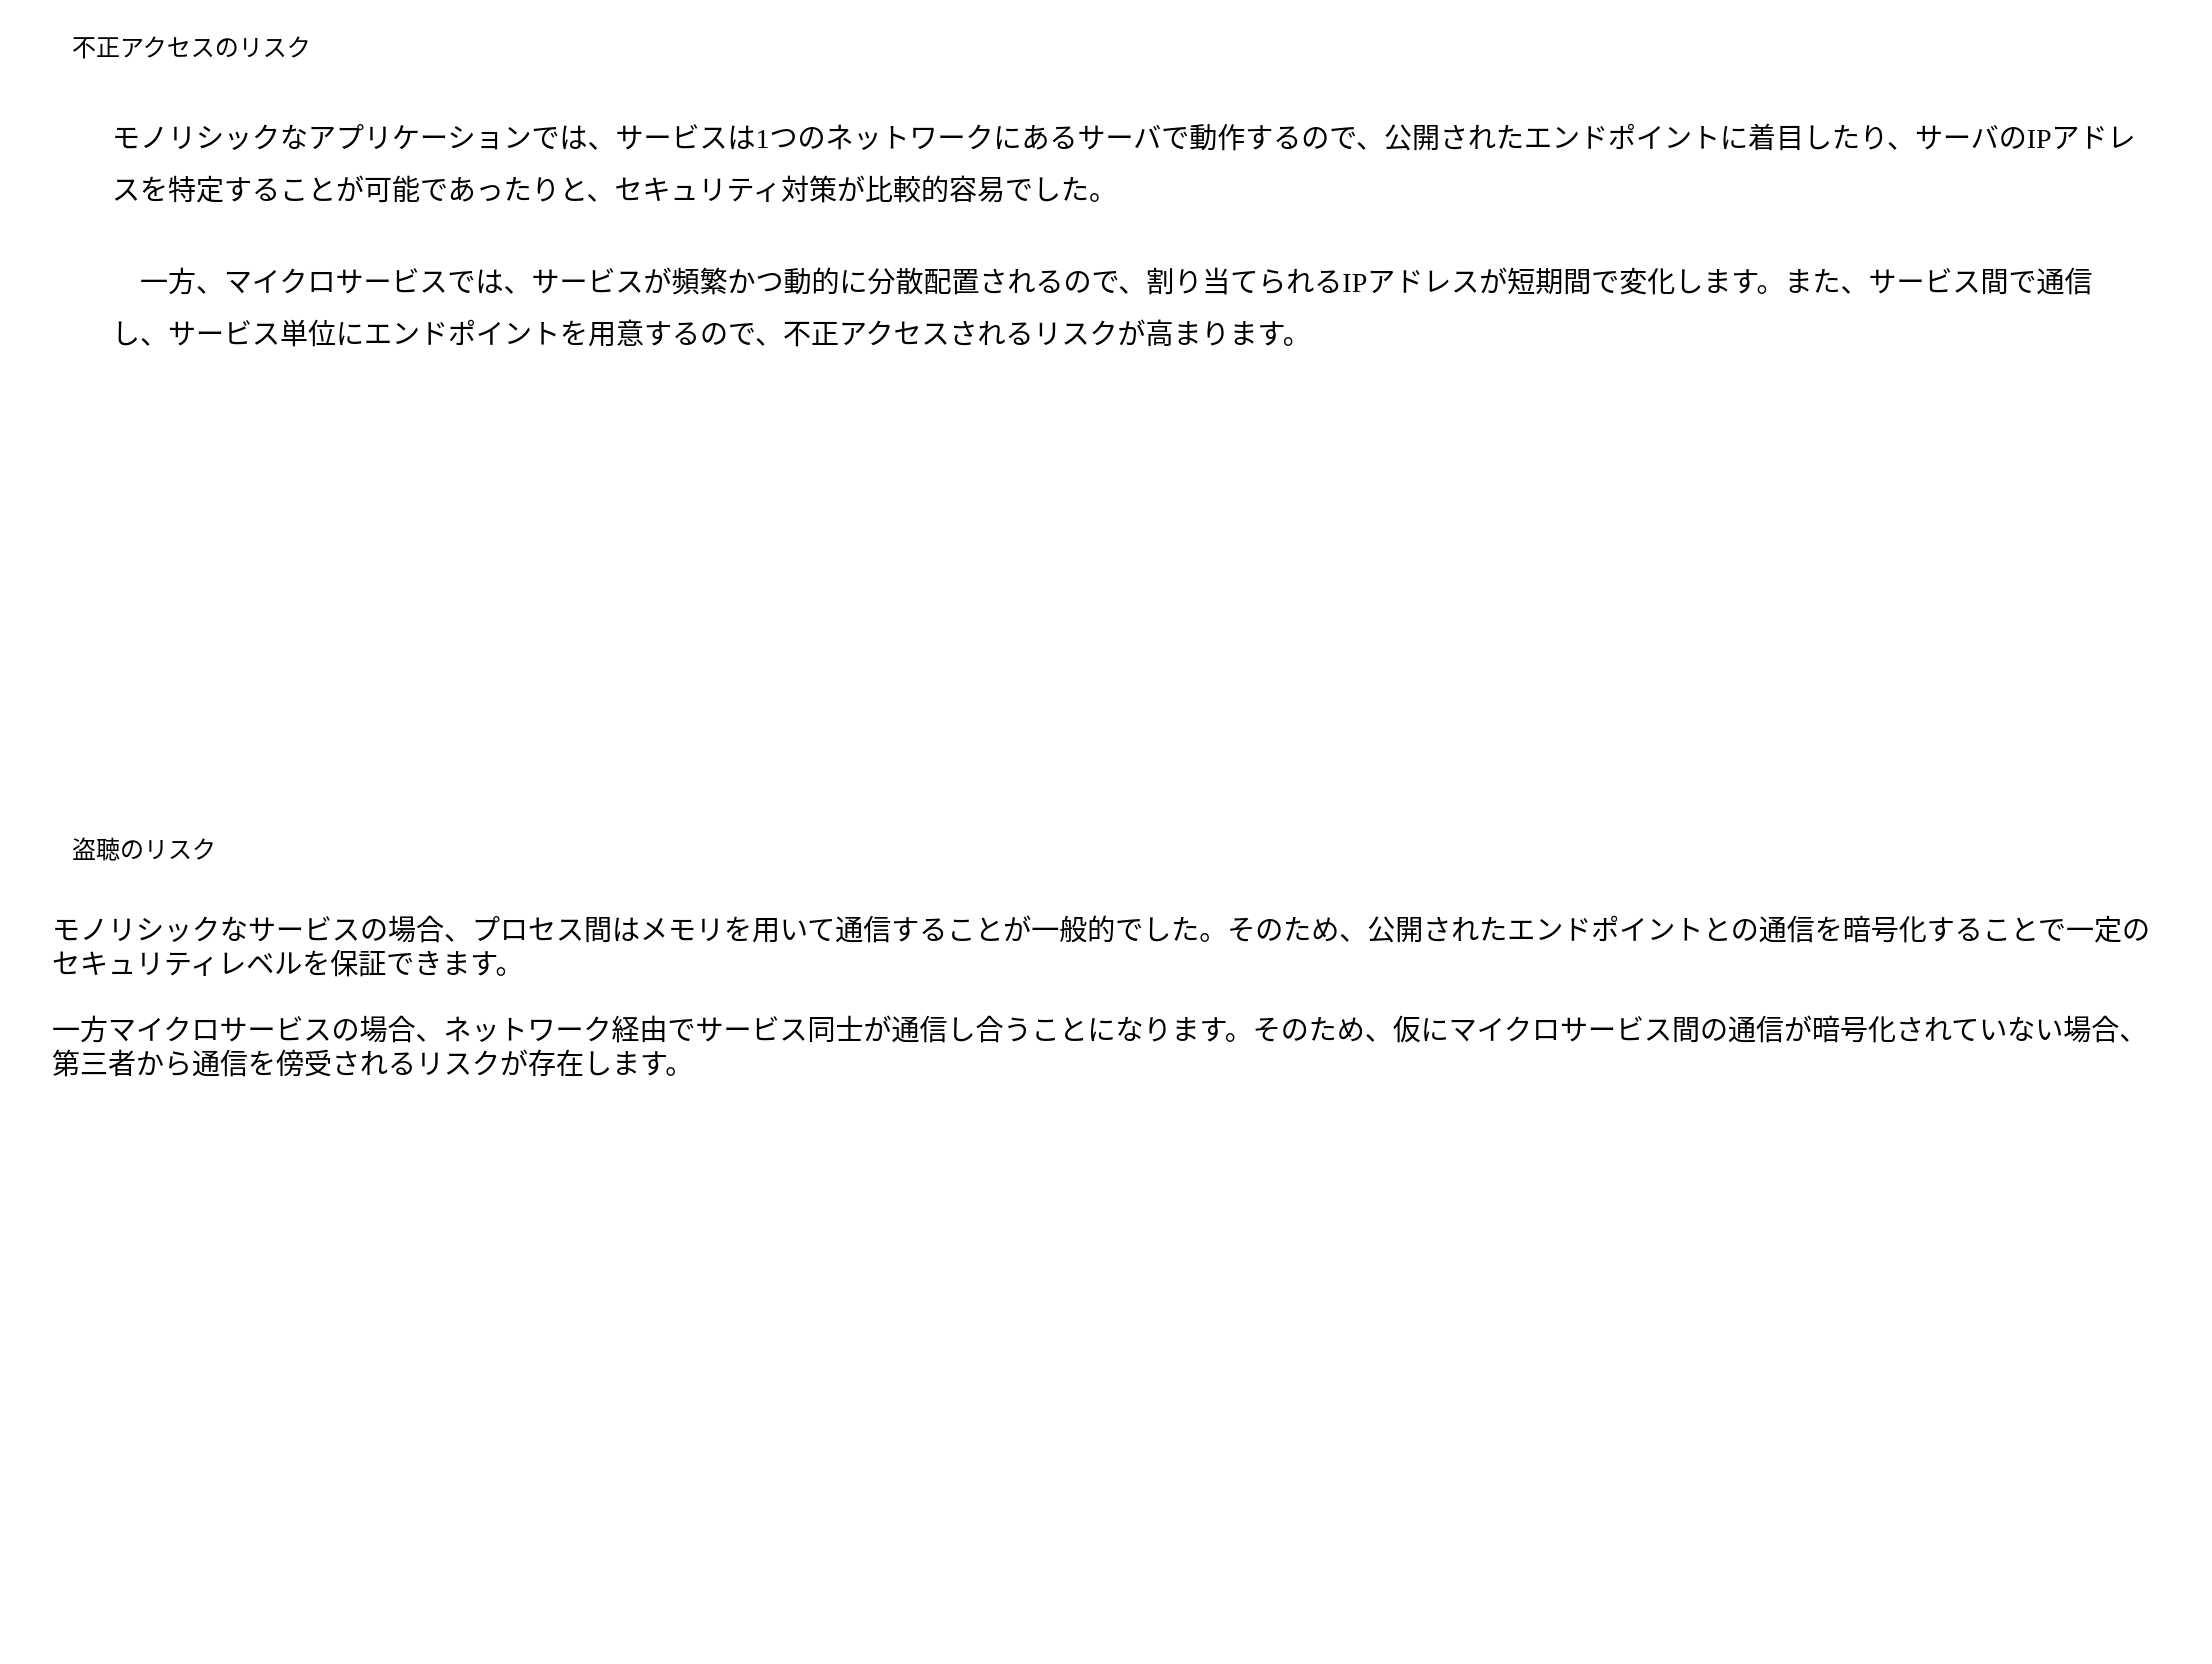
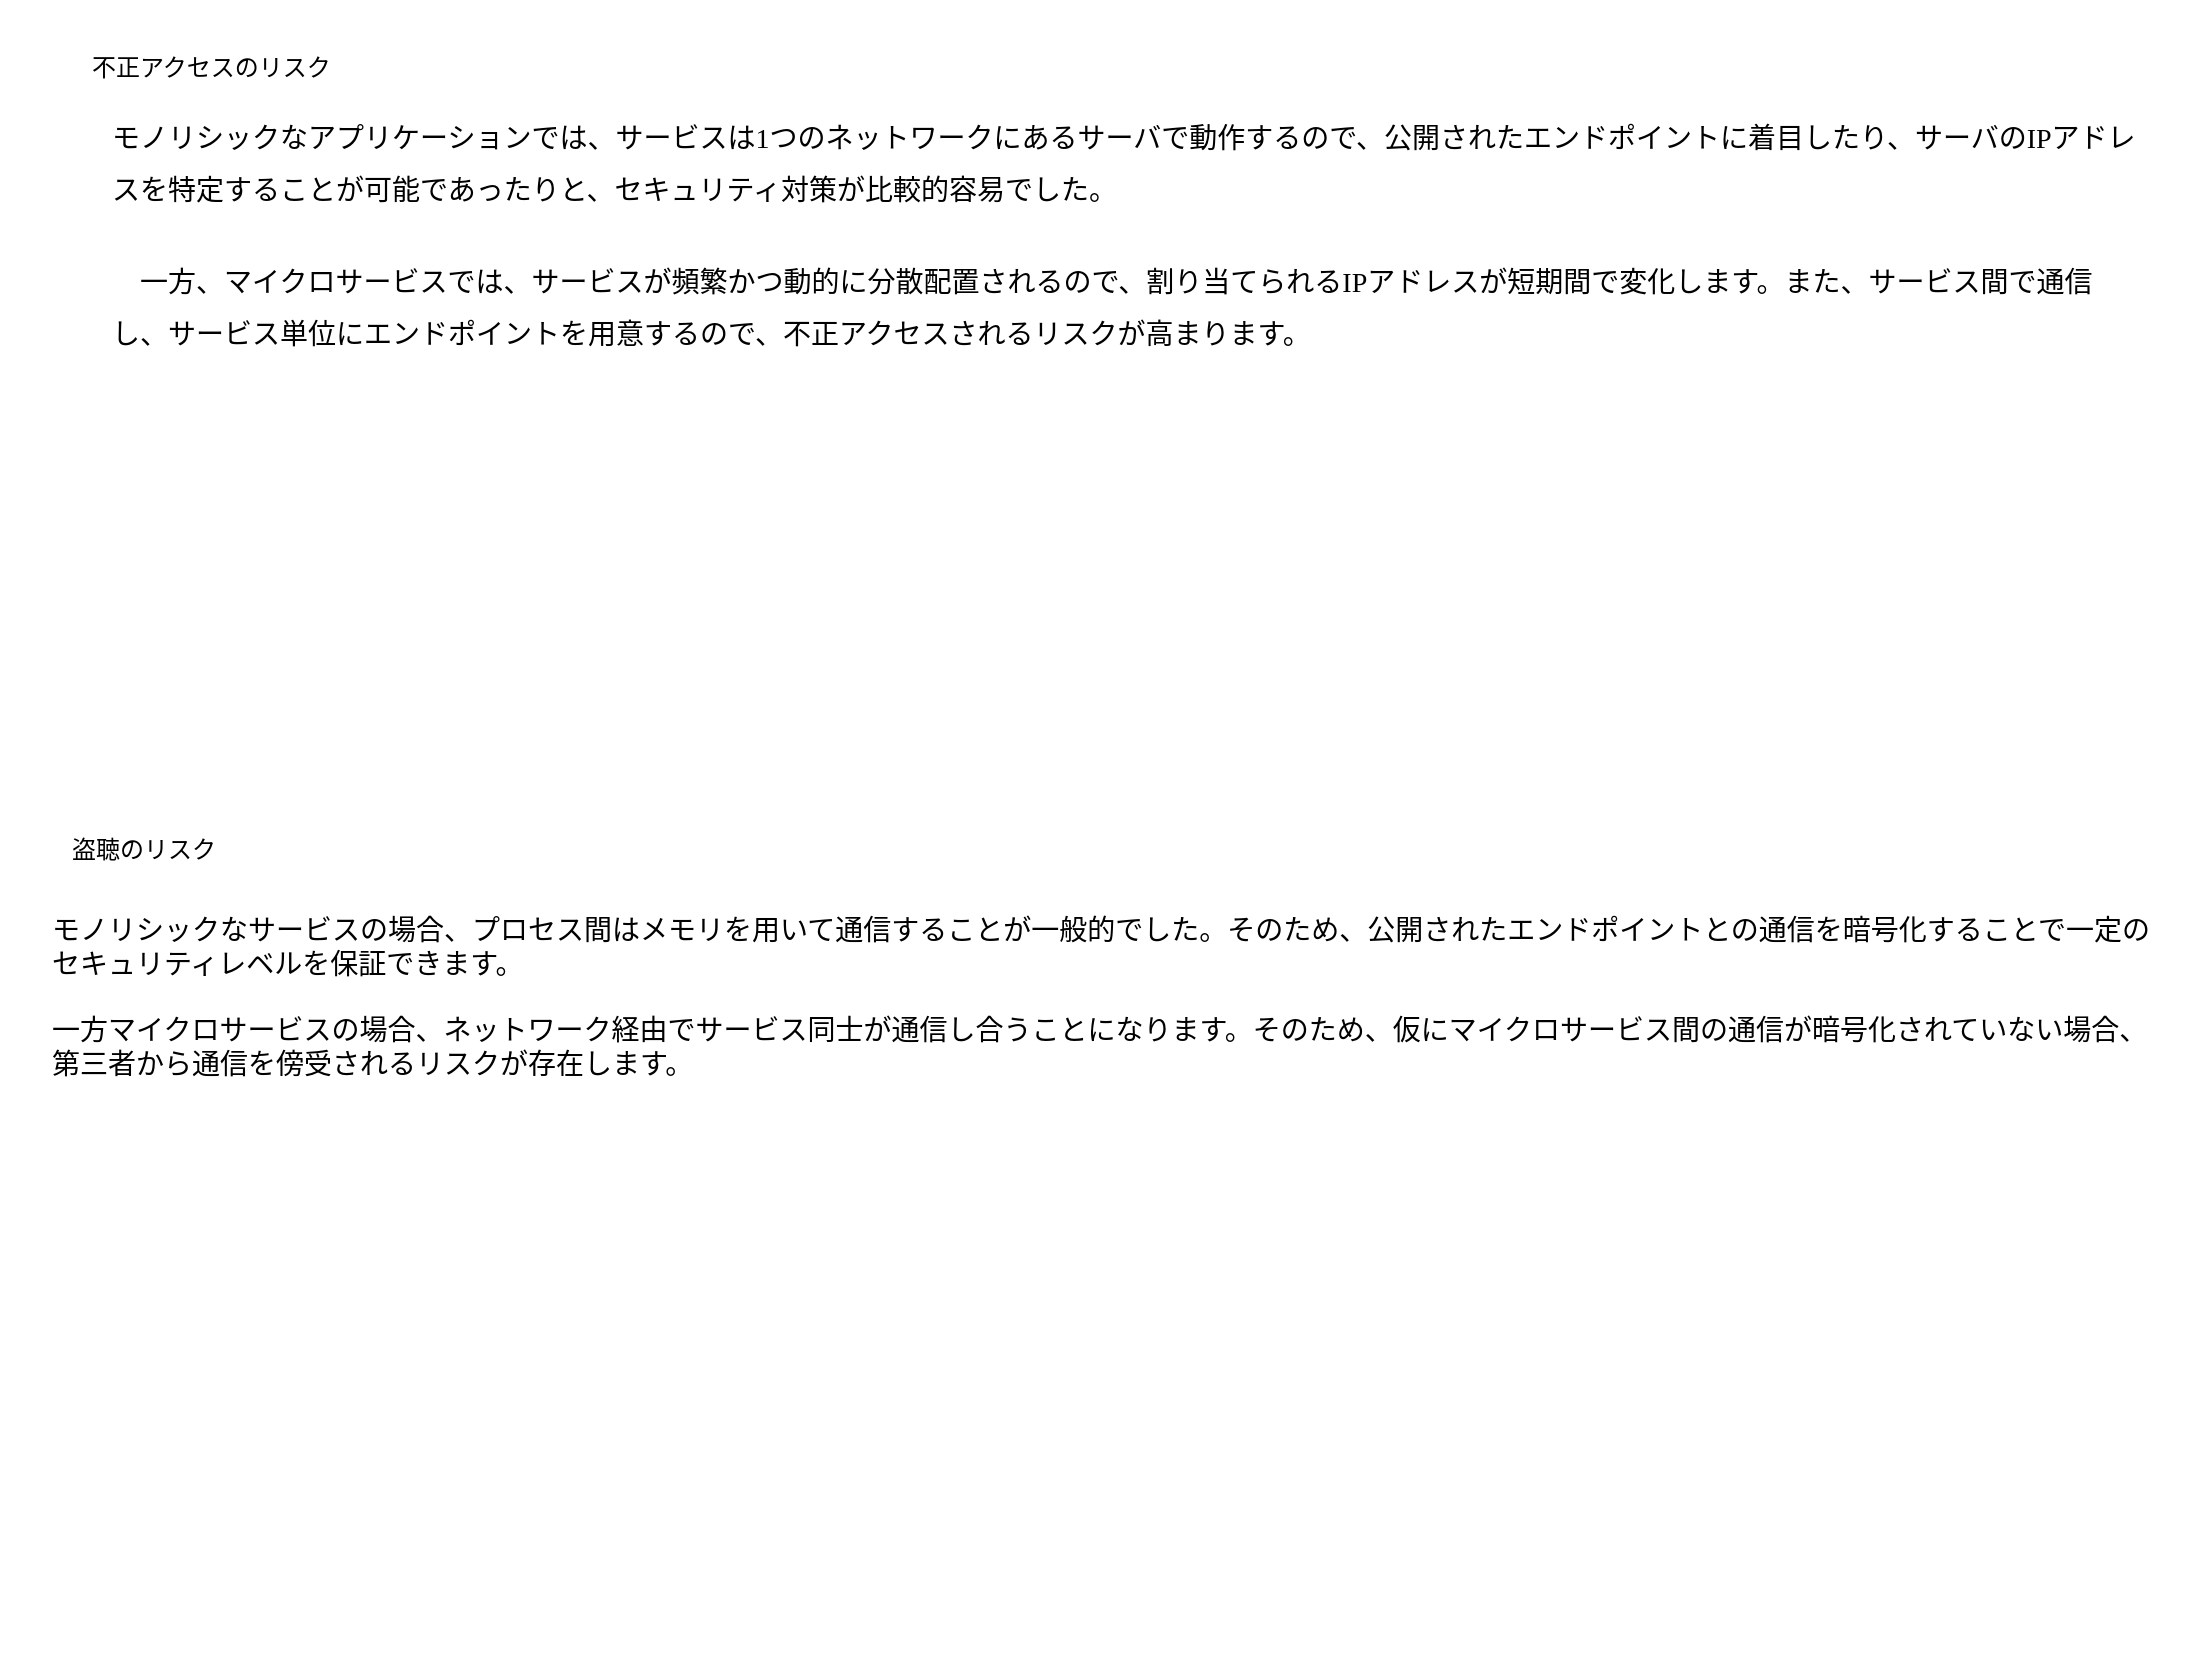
node "不正アクセスのリスク": moved (219, 51) -> (239, 71)
